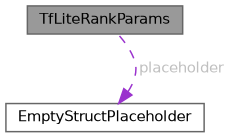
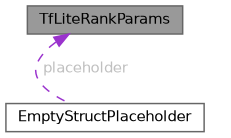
edge "TfLiteRankParams" -> "EmptyStructPlaceholder": reversed
